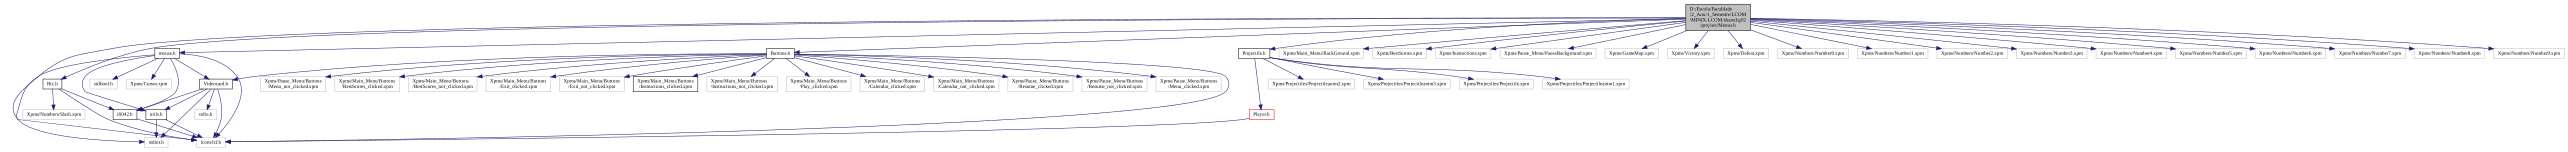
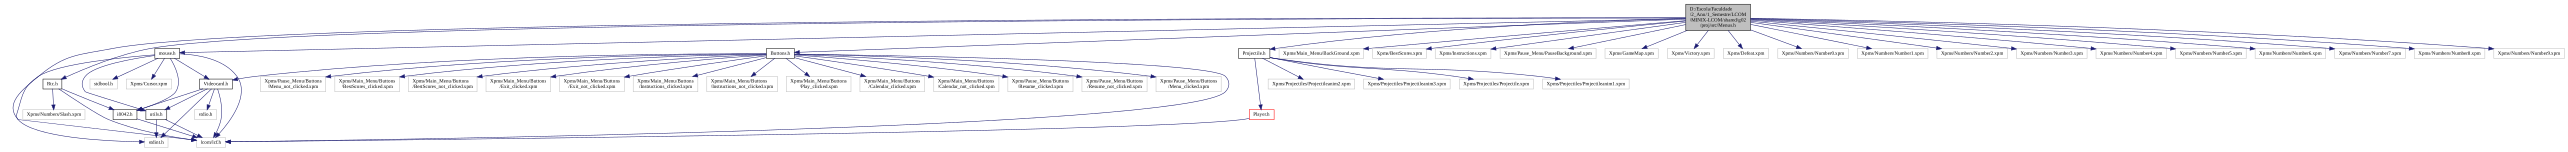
node "Xpms/Main_Menu/Buttons /Instructions_clicked.xpm": color black -> grey75
